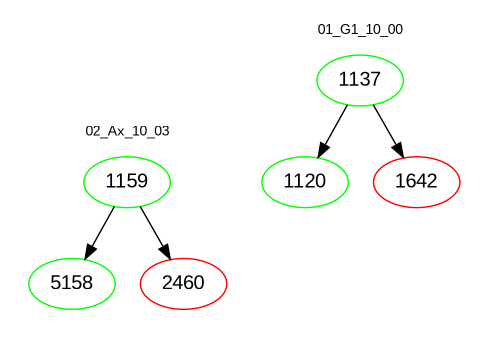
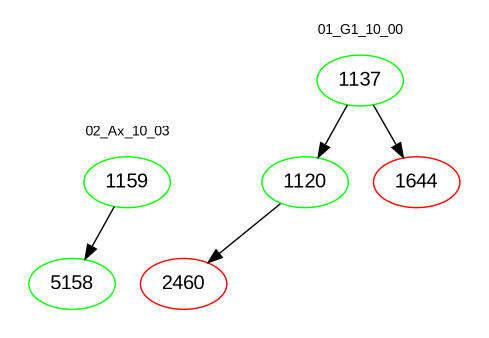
node "1642": label "1642" -> "1644"
edge "1159" -> "2460": now "1120" -> "2460"
